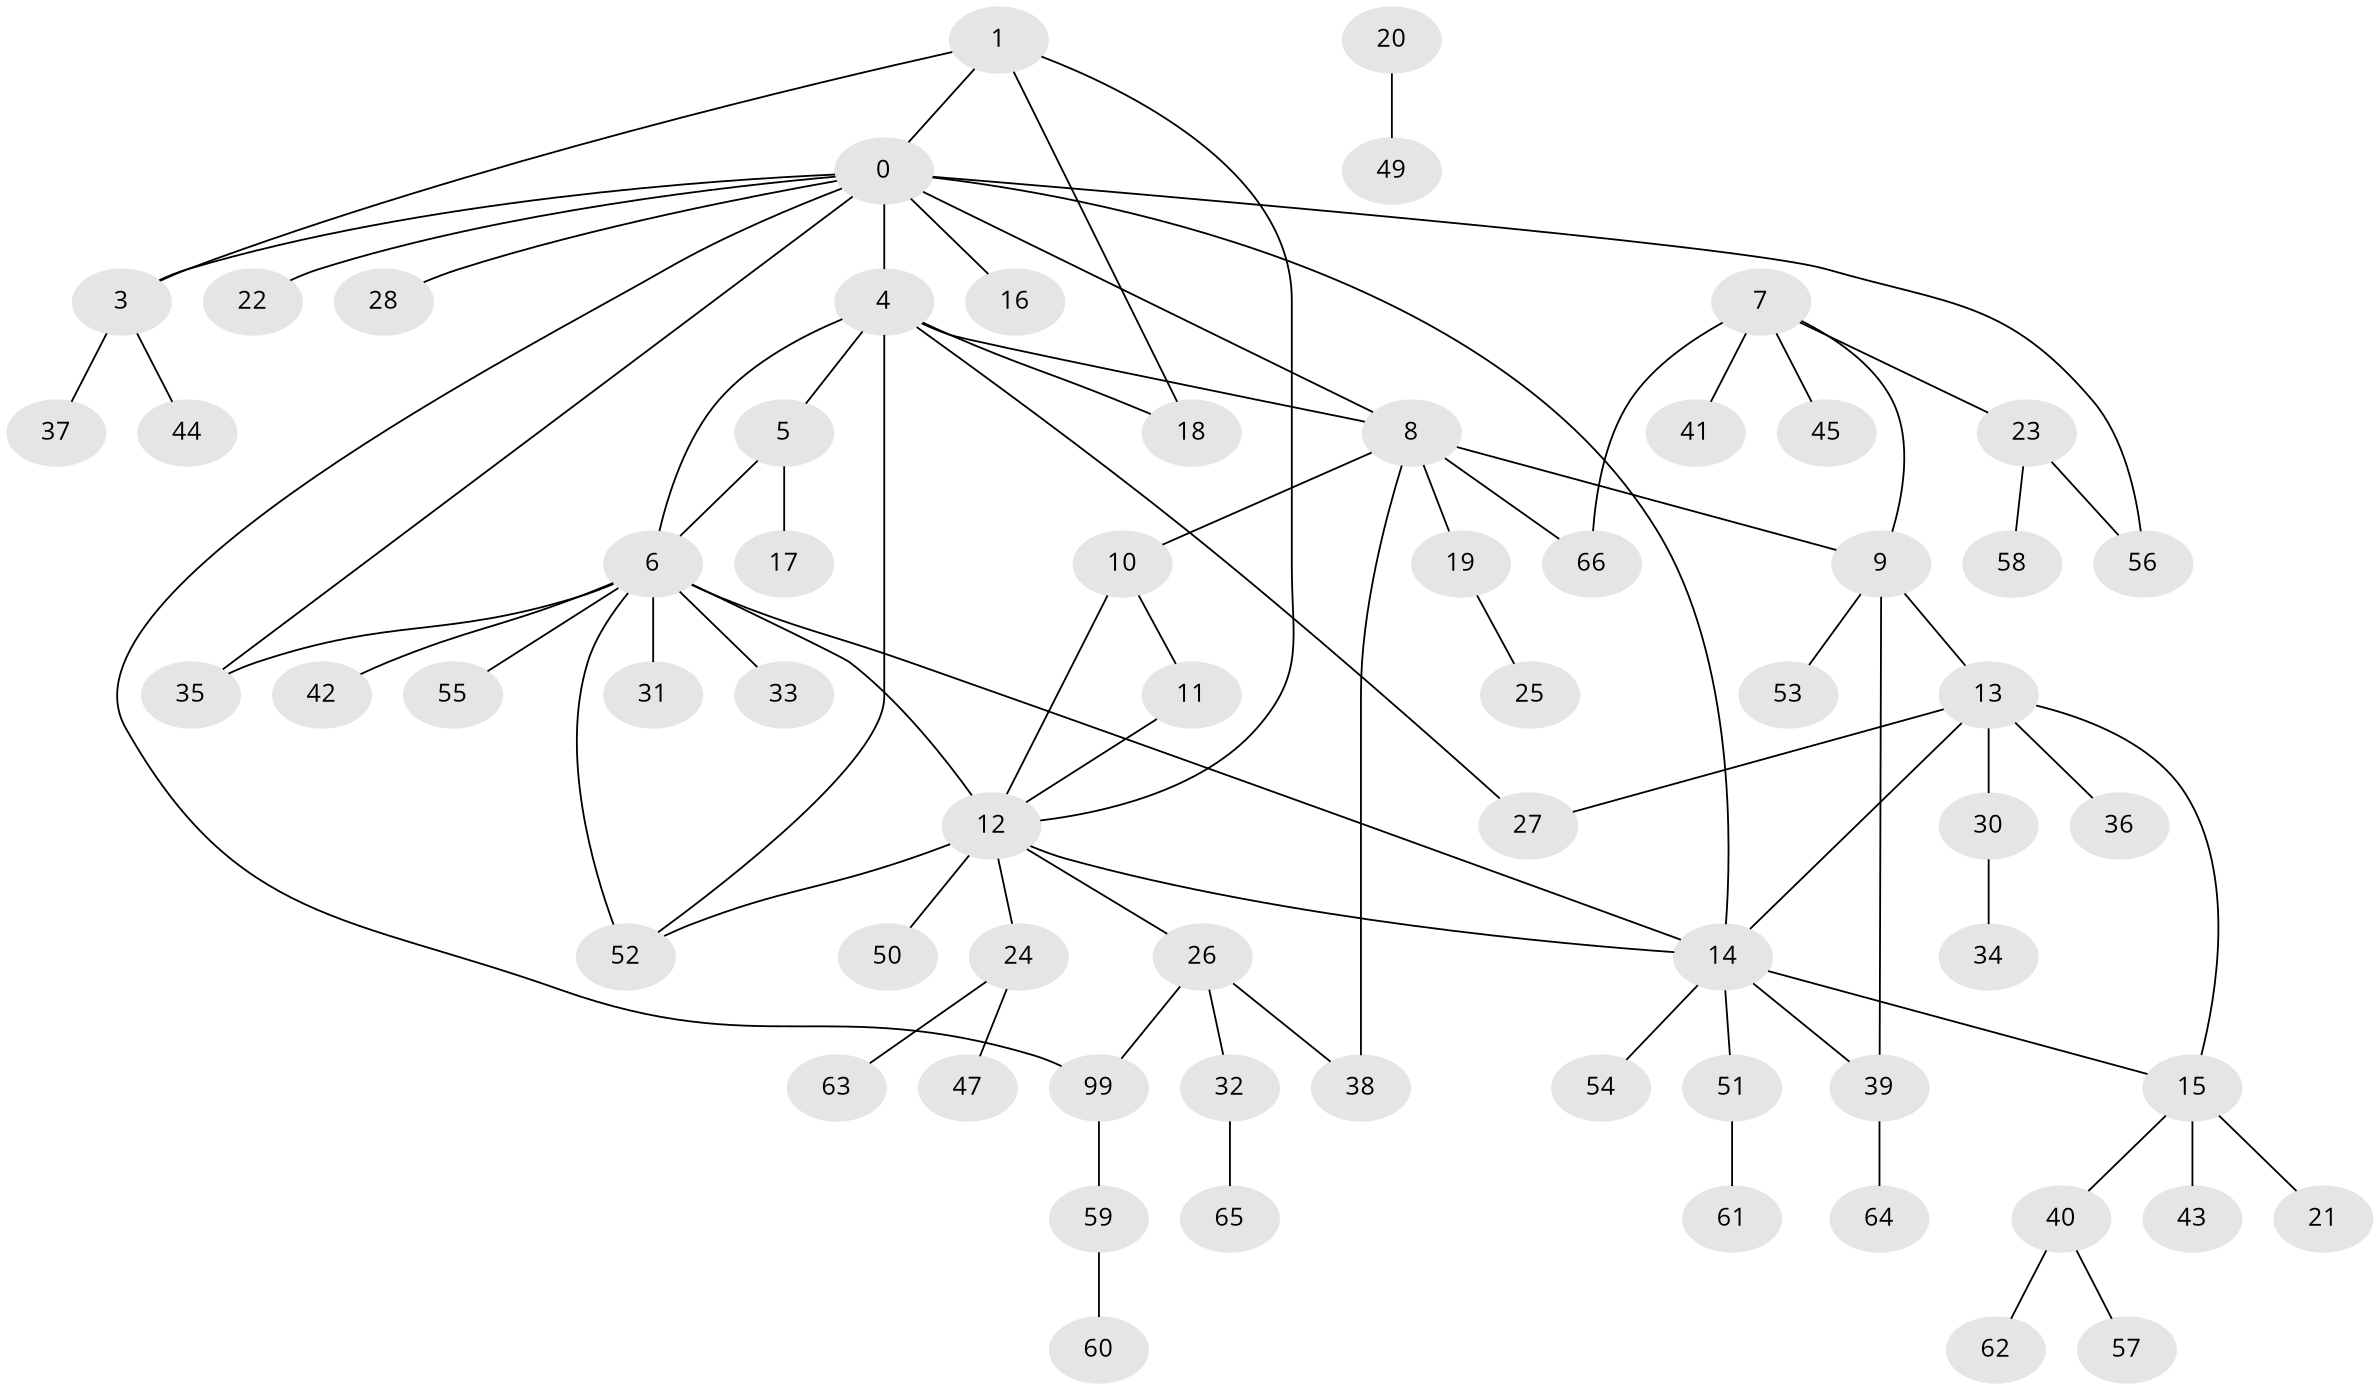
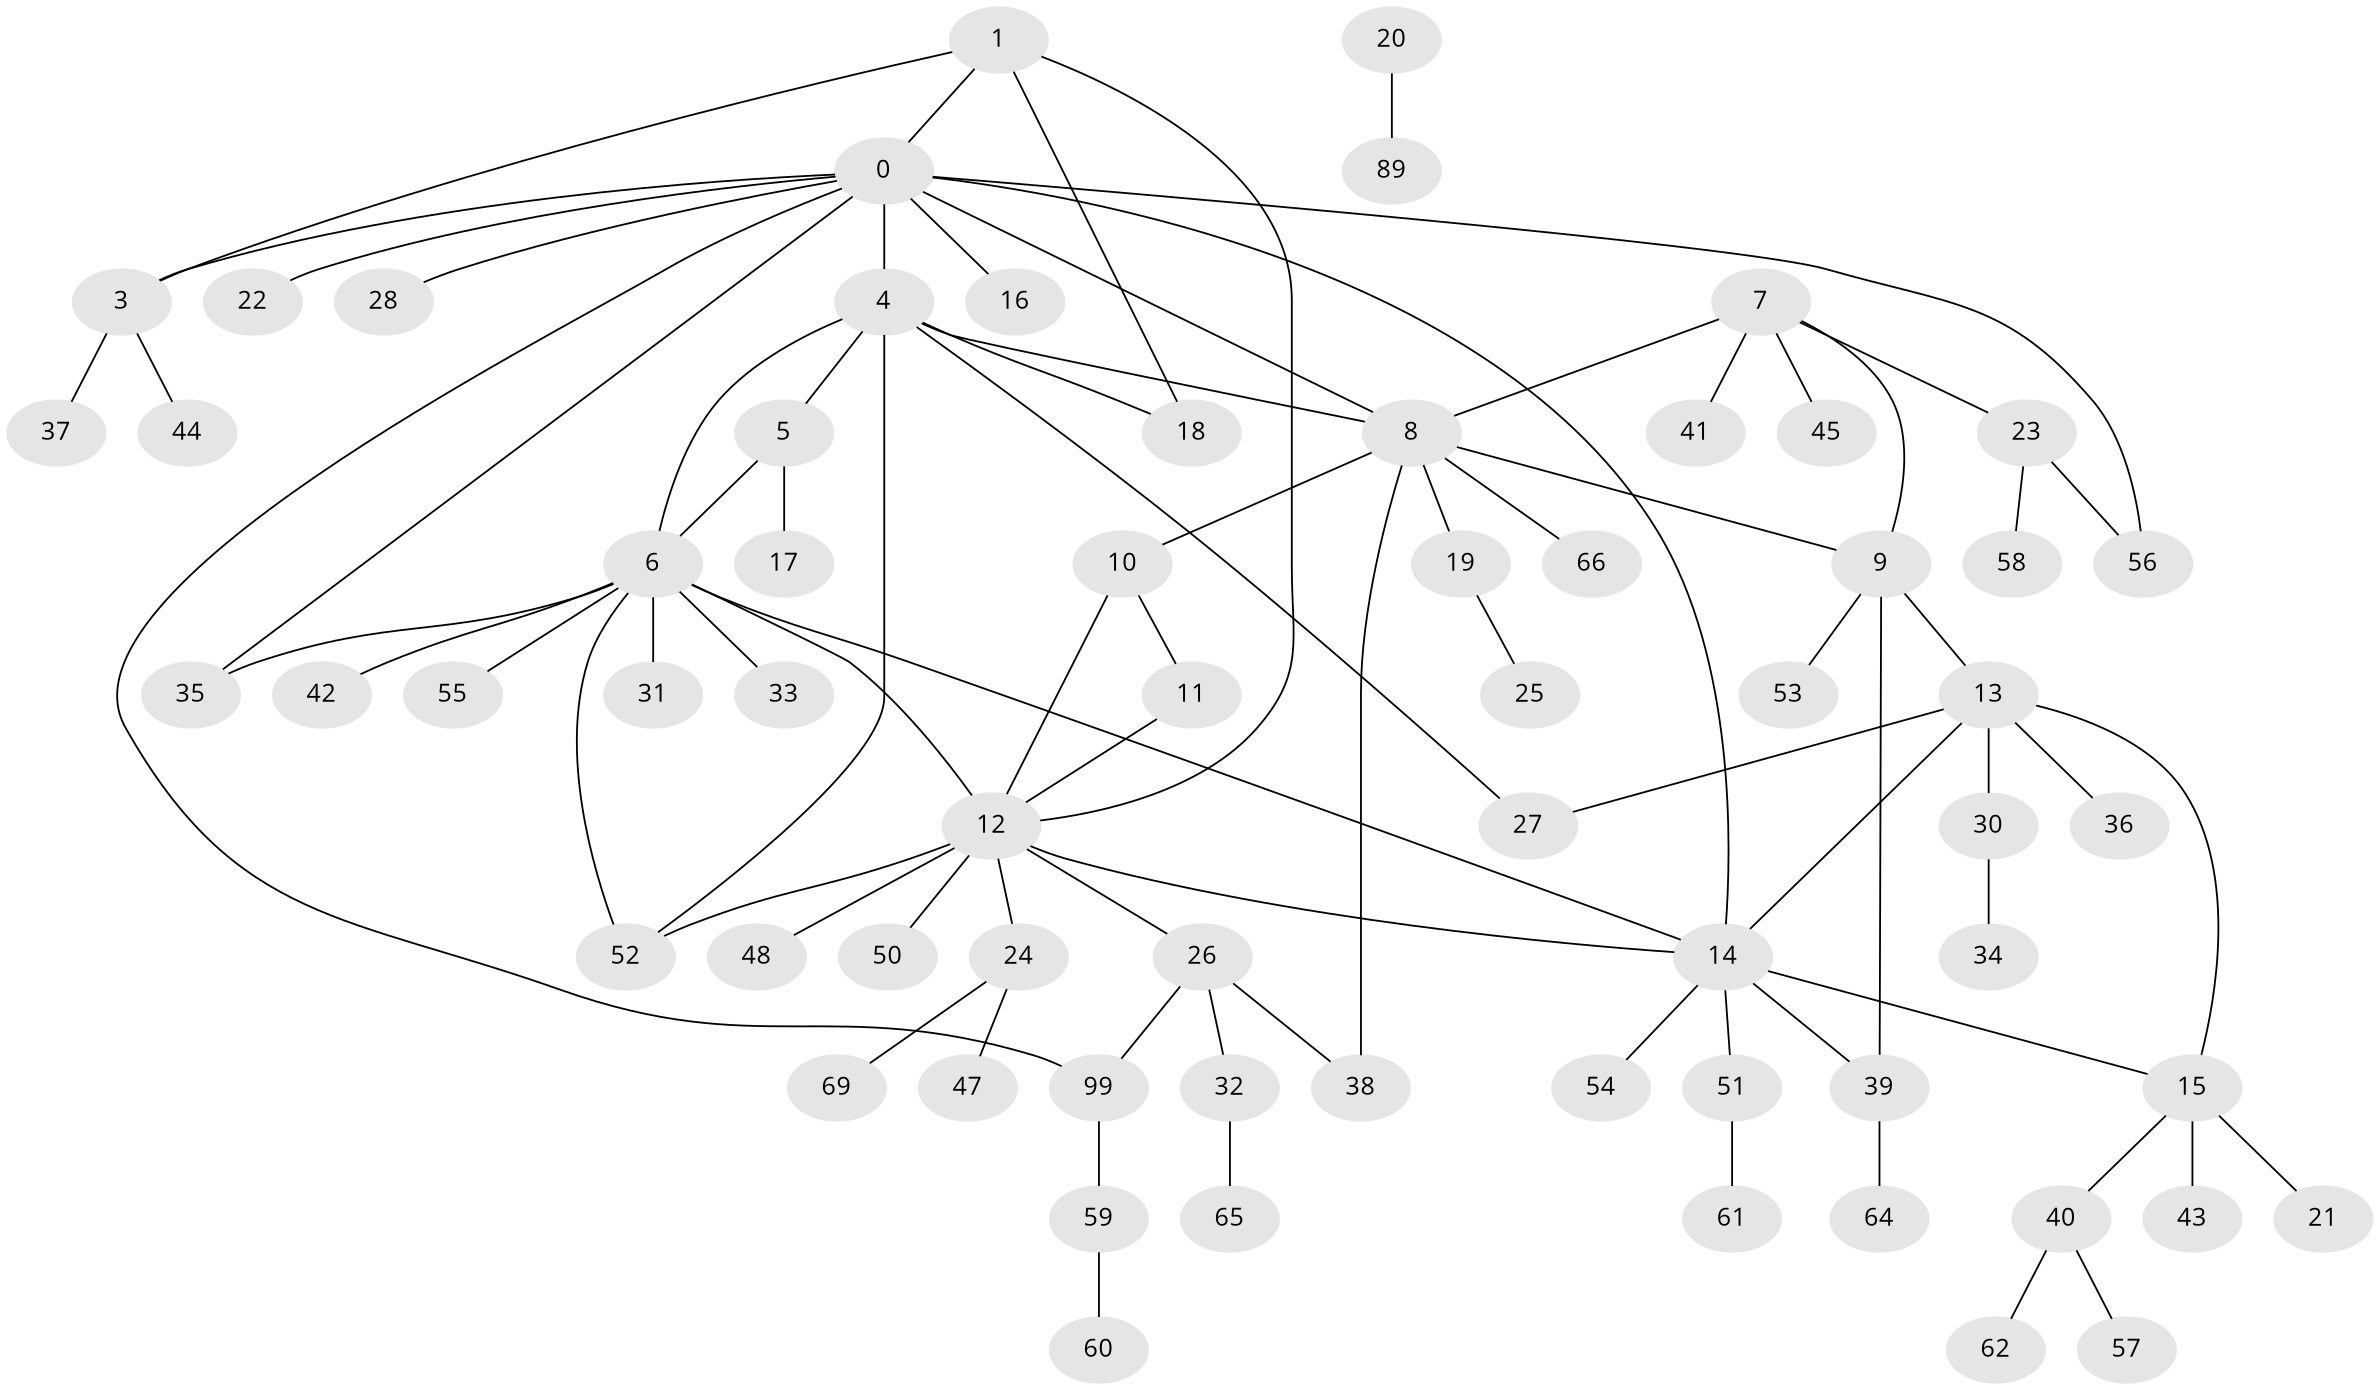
node "49": label "49" -> "89"
edge "7" -- "66": now "7" -- "8"
node "48": added
node "63": label "63" -> "69"
